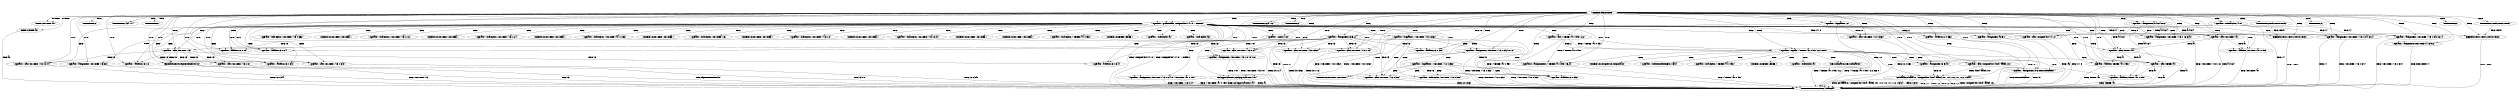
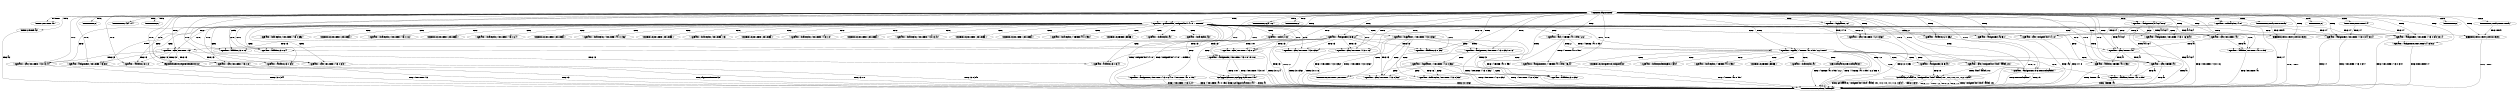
edge "(METHOD,tftp_connect)" -> "(PARAM,_BYTE *a2)": label "QWORD: " -> "DDG: "
node "(LODWORD,LODWORD(v4))": added
edge "(<operator>.cast,(unsigned int)(v4 - 8))" -> "(<operator>.greaterThan,(unsigned int)(v4 - 8) > 0xFFB0)": reversed
edge "(<operator>.logicalNot,!*(_QWORD *)(v2 + 352))" -> "(<operator>.assignment,*(_QWORD *)(v3 + 352) = v6)": reversed
edge "(<operator>.cast,(_DWORD *)v3)" -> "(<operator>.addition,v3 + 340)": now "(<operator>.cast,(_DWORD *)v3)" -> "(<operator>.assignment,*(_DWORD *)v3 = 0)"
edge "(<operator>.cast,(_DWORD *)a1)" -> "(METHOD_RETURN,__int64 __fastcall)": now "(<operator>.assignment,a1[167] = v2)" -> "(METHOD_RETURN,__int64 __fastcall)"
